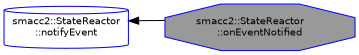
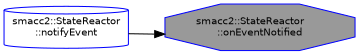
edge "smacc2::StateReactor ::onEventNotified" -> "smacc2::StateReactor ::notifyEvent": reversed
